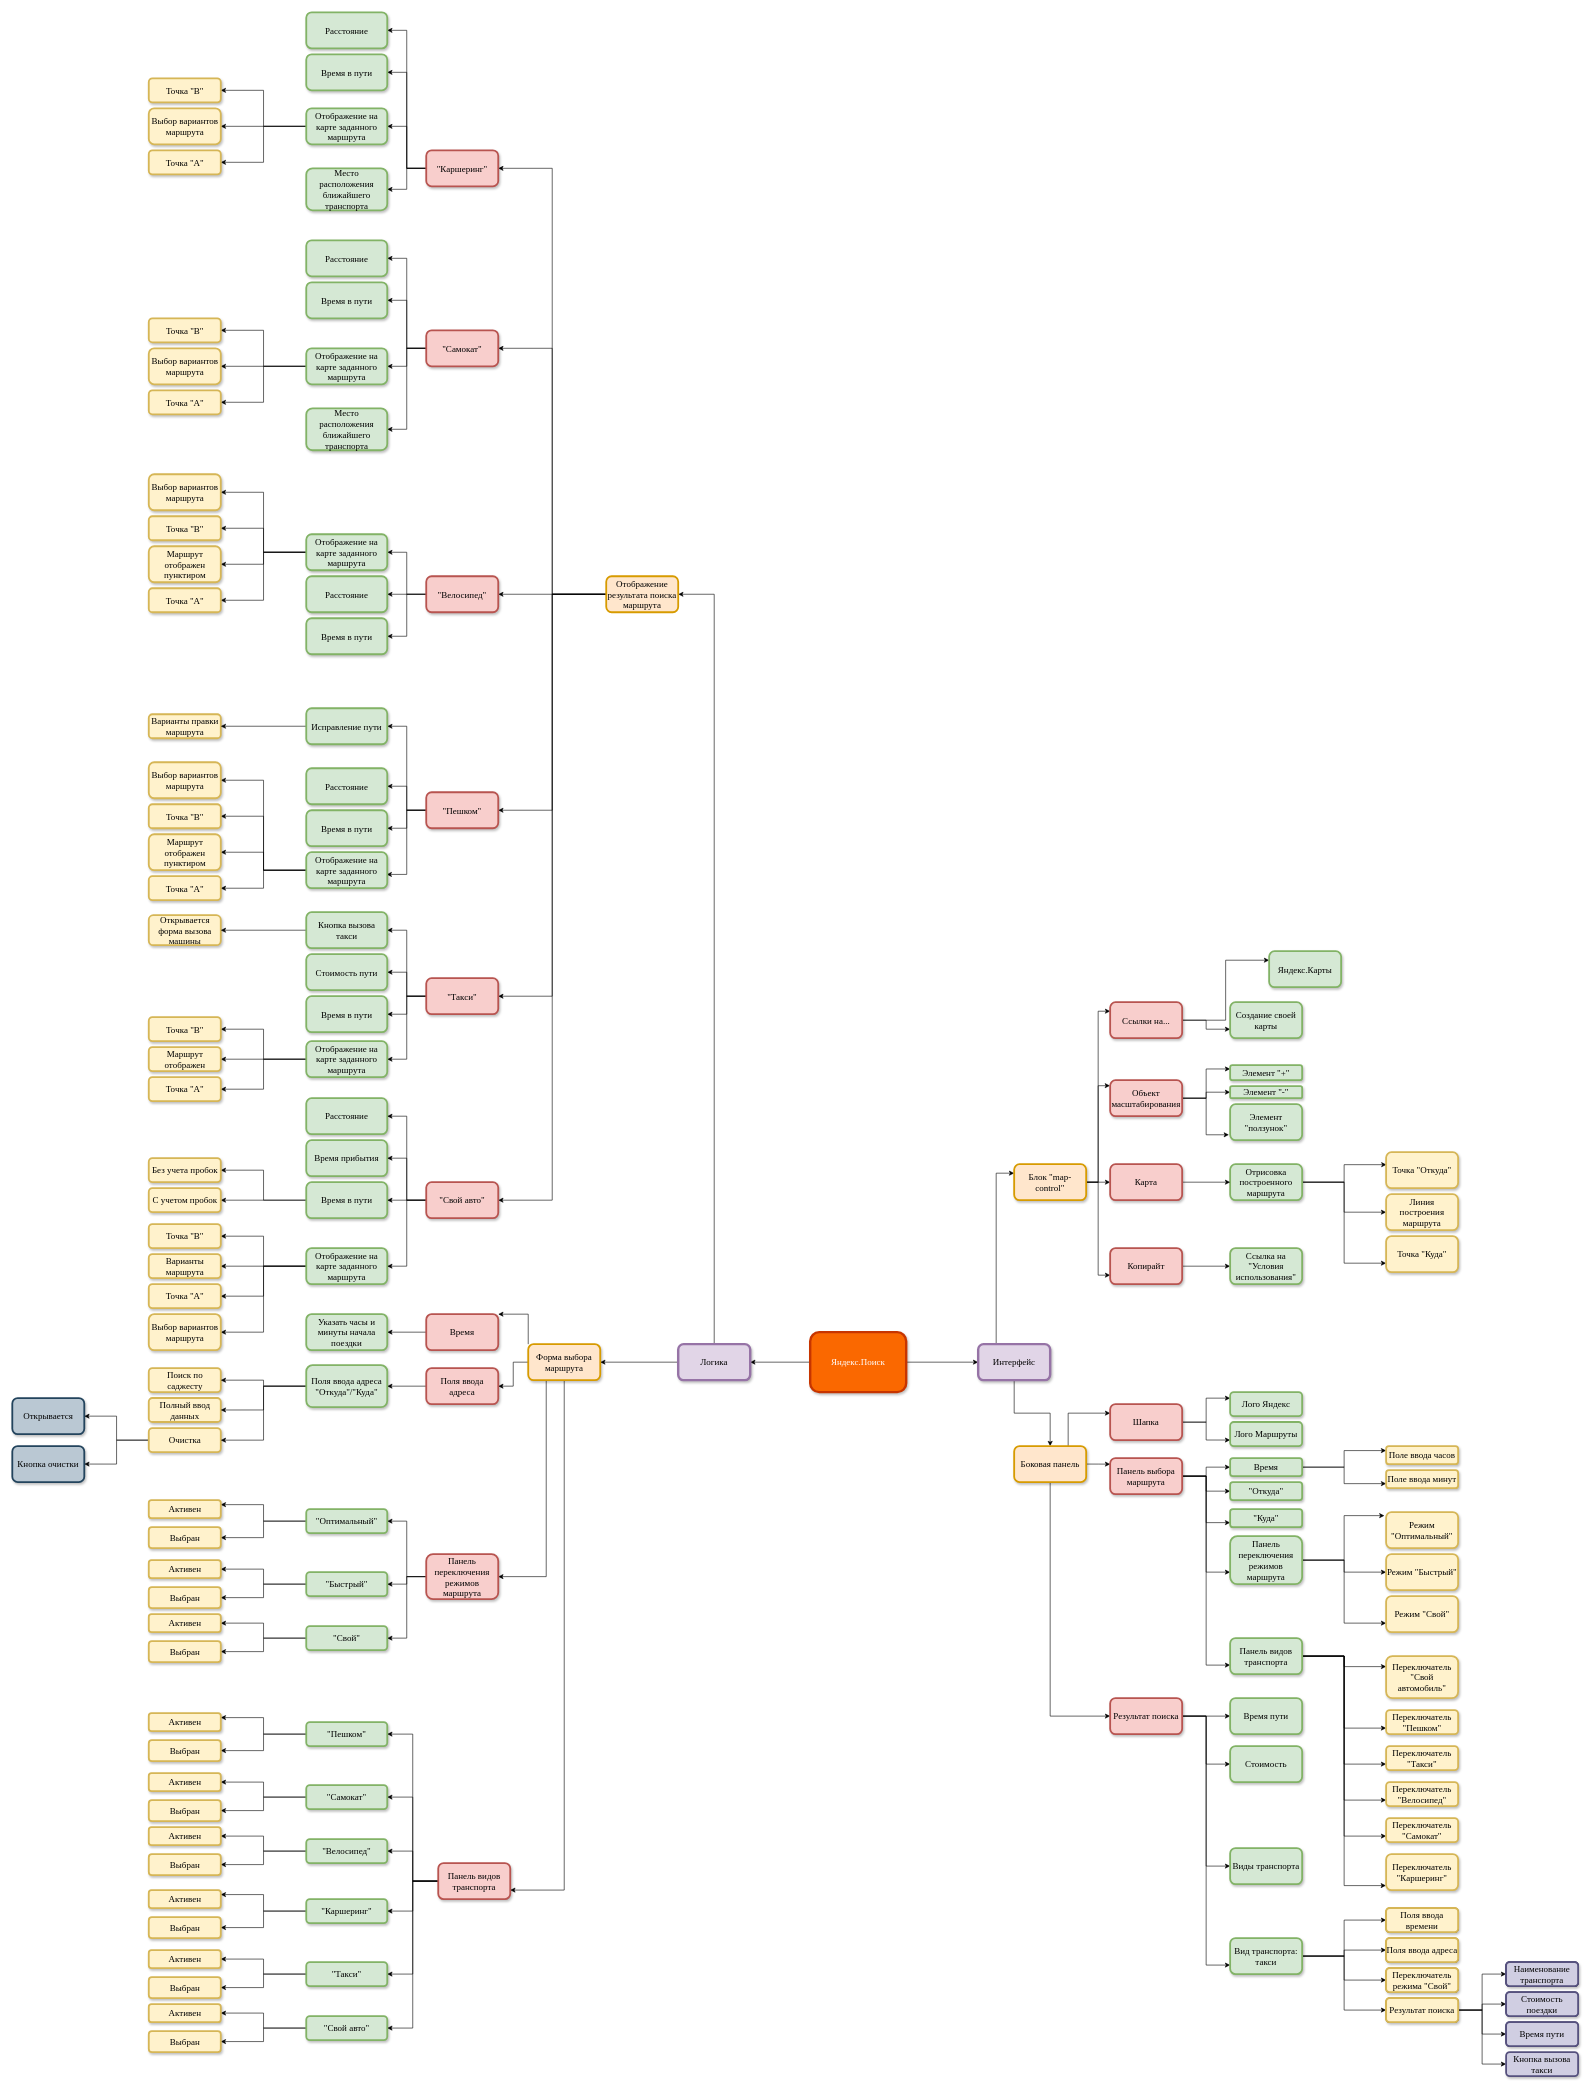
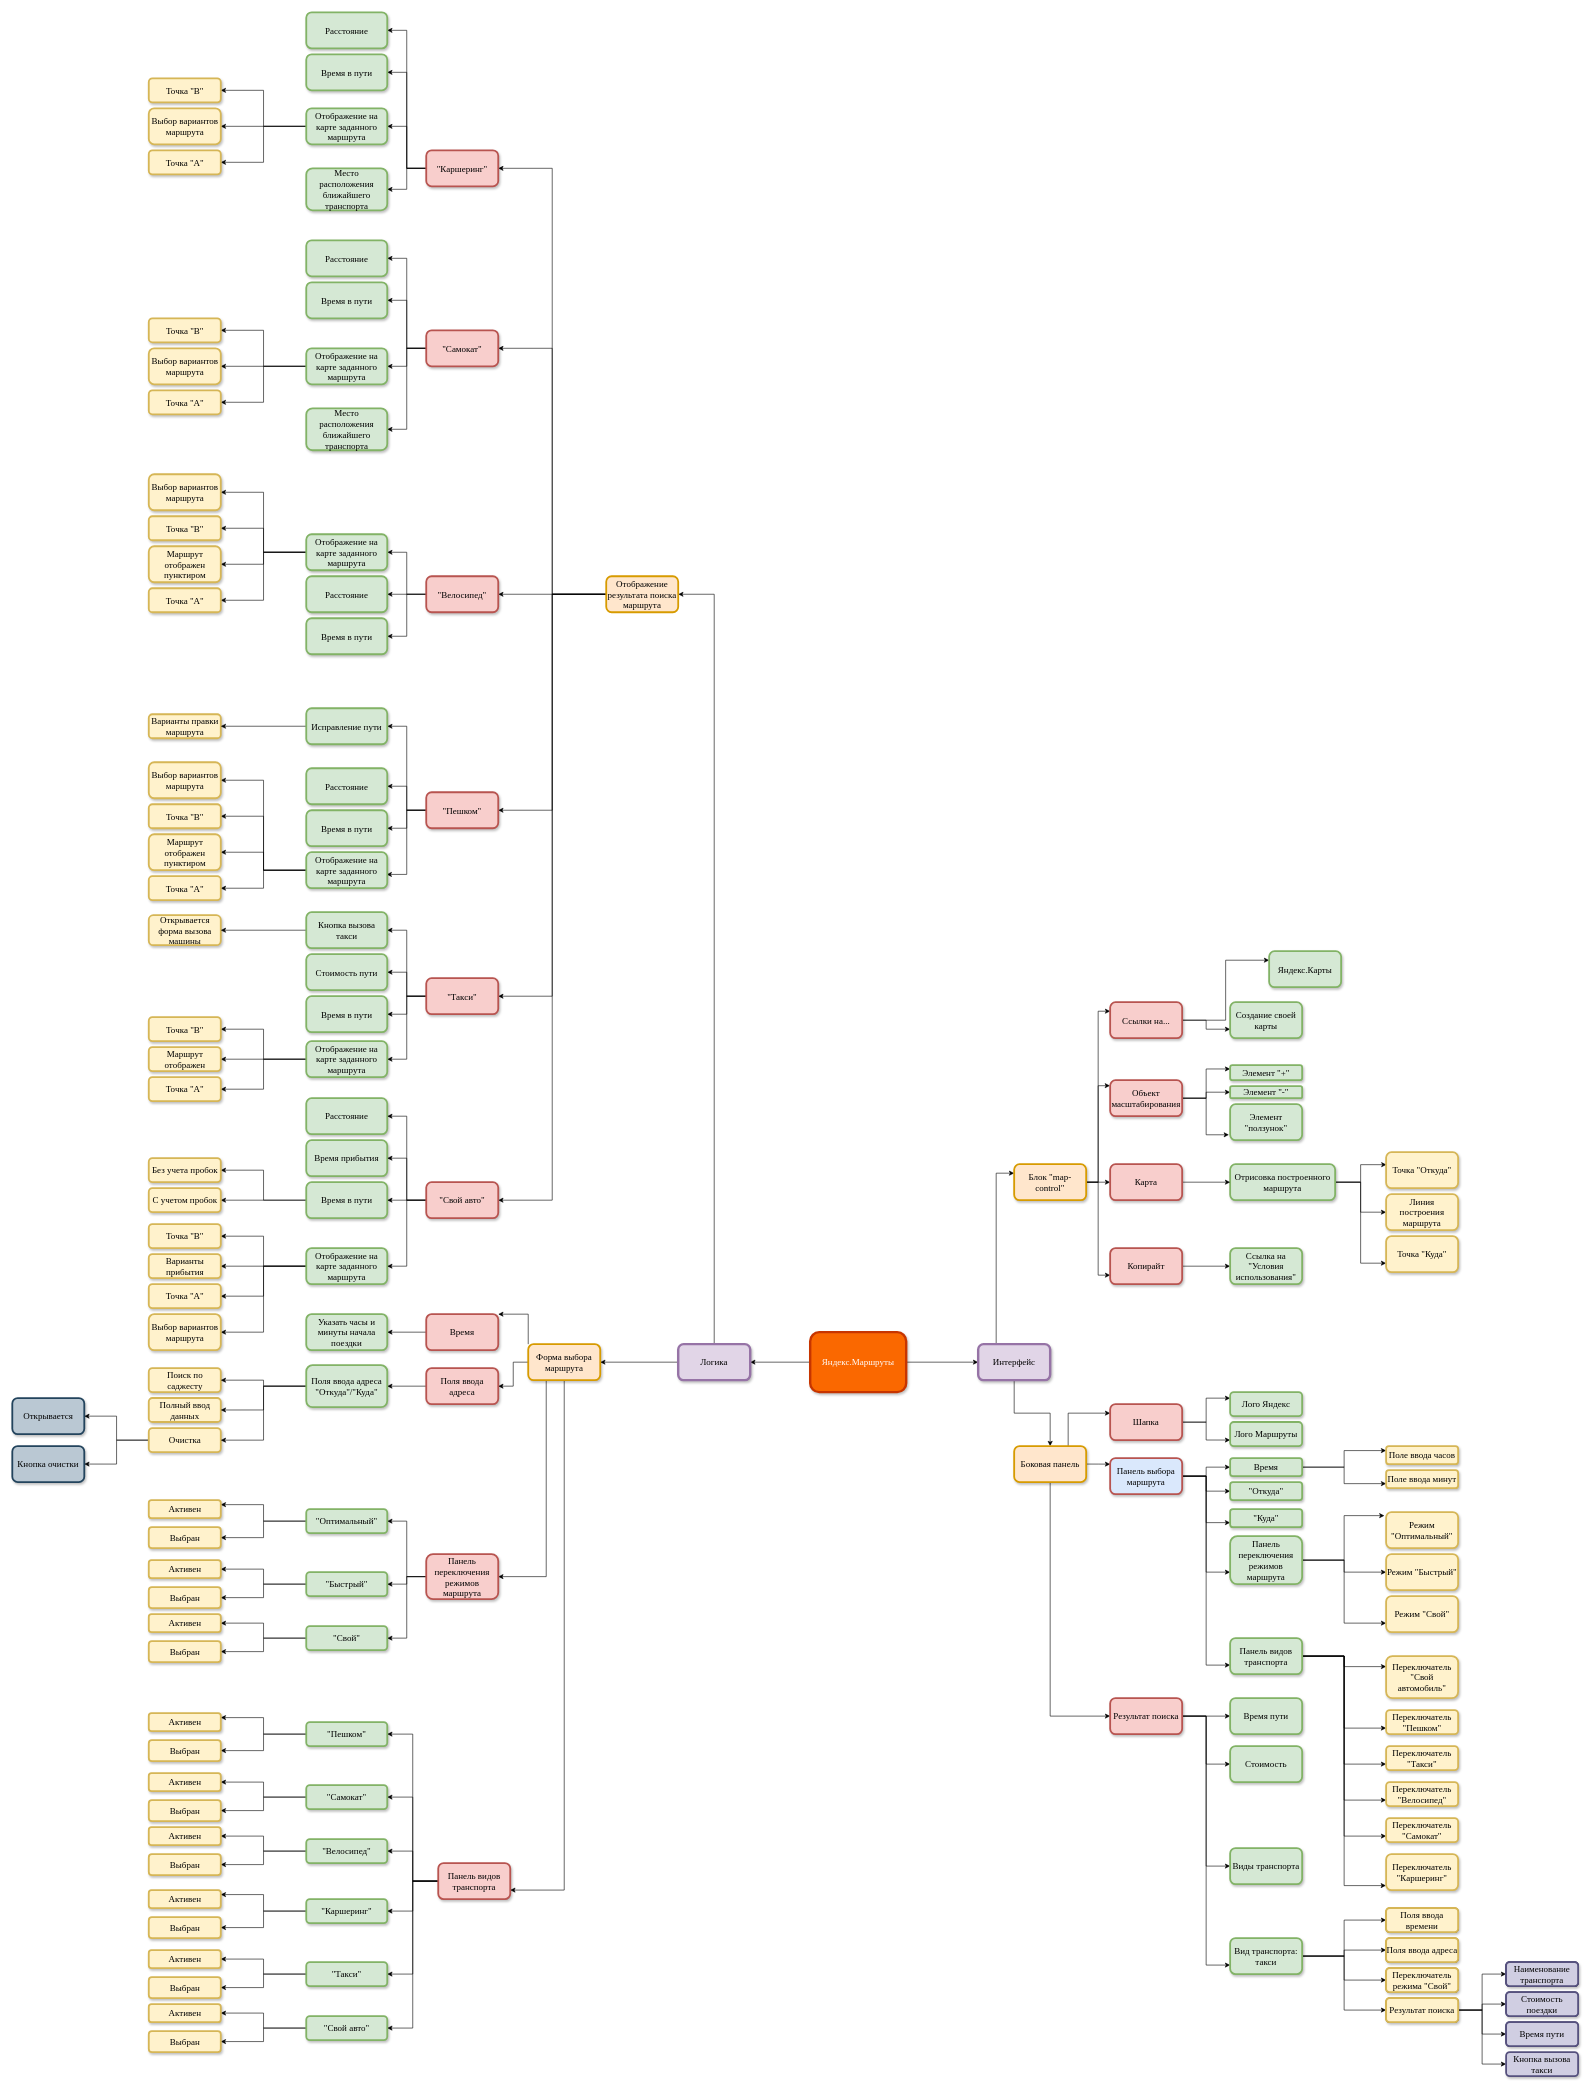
node "Отрисовка построенного маршрута": size 72x36 -> 105x36
node "Варианты маршрута": label "Варианты маршрута" -> "Варианты прибытия"
node "Яндекс.Поиск": label "Яндекс.Поиск" -> "Яндекс.Маршруты"
node "Панель выбора маршрута": fillcolor #f8cecc -> #dae8fc
